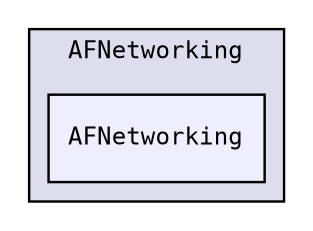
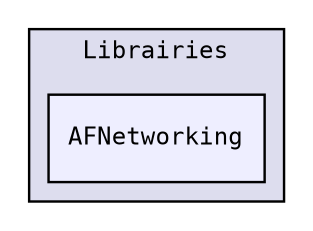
cluster "AFNetworking": label "AFNetworking" -> "Librairies"
